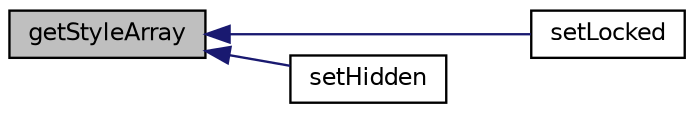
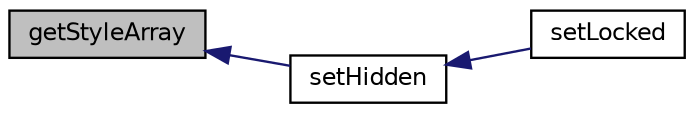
edge "setLocked" -> "getStyleArray": now "setLocked" -> "setHidden"
